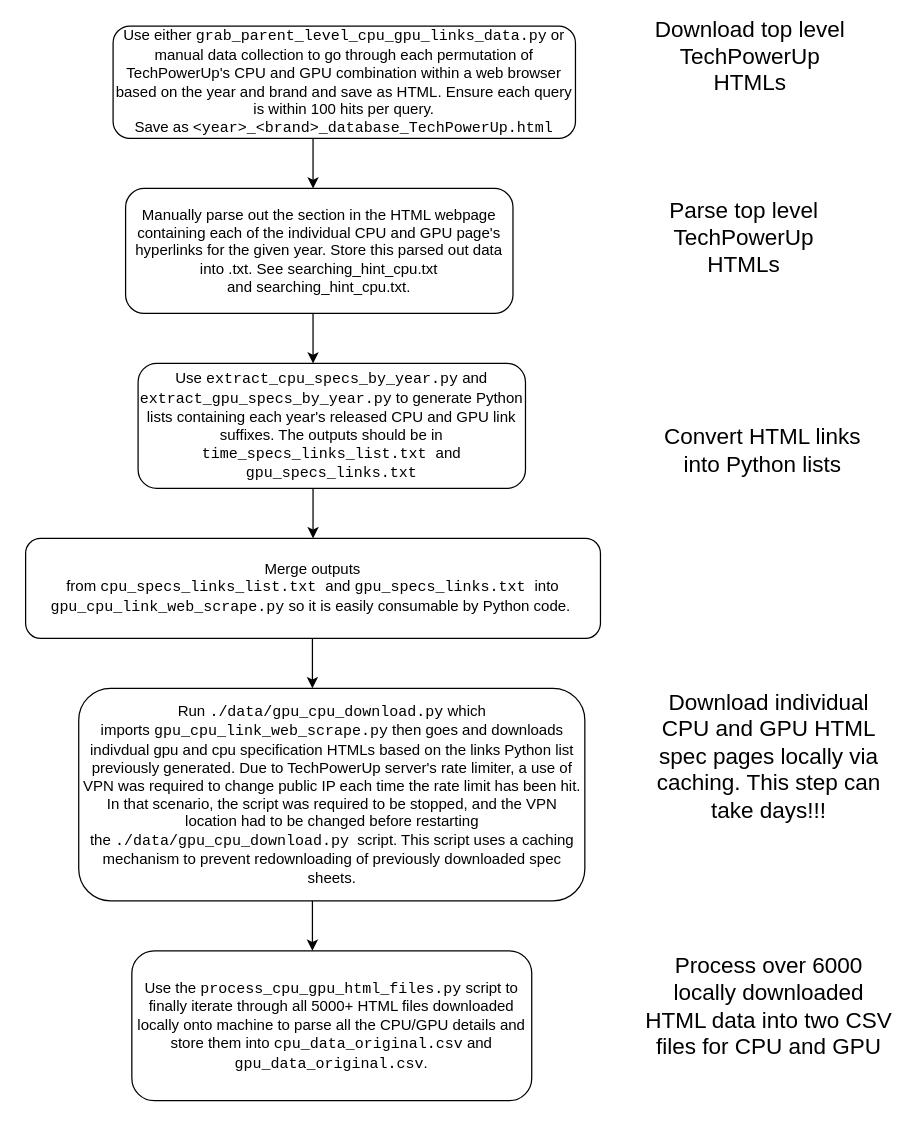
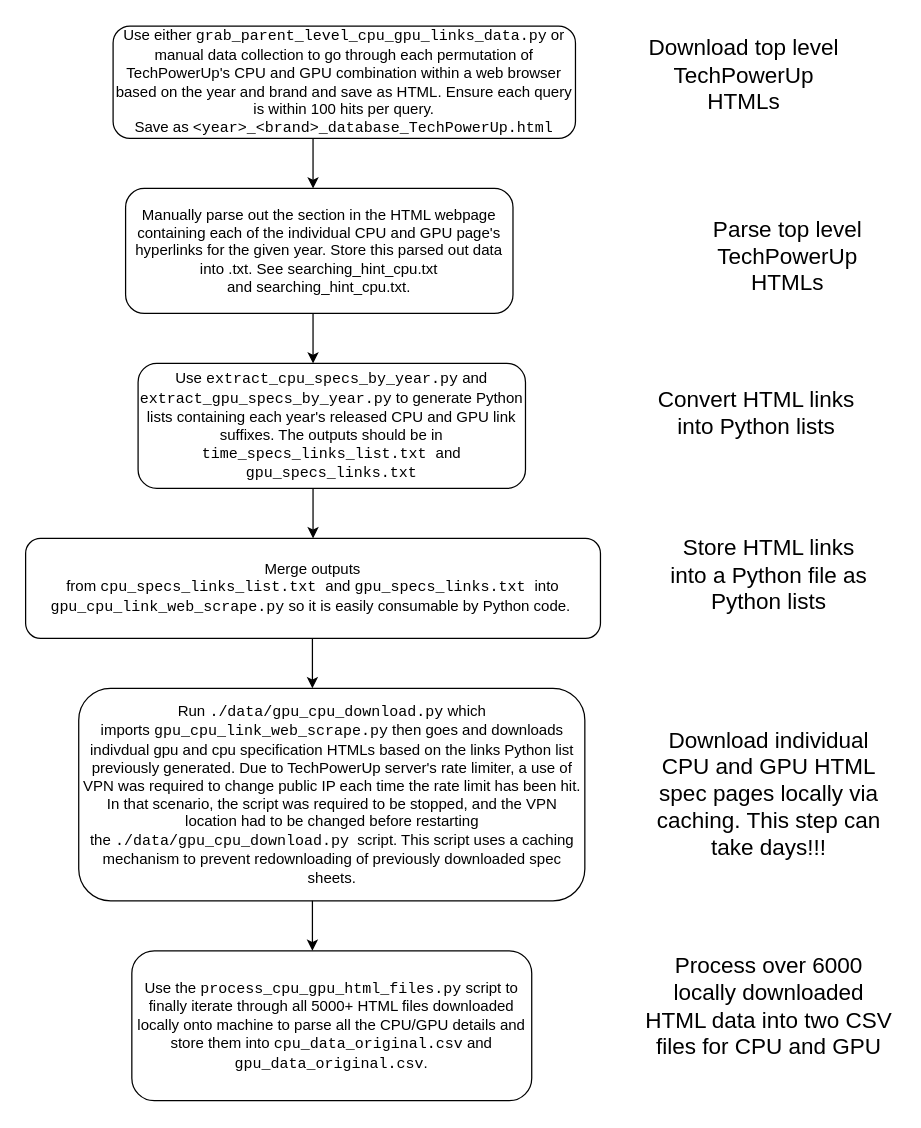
node "Download top level TechPowerUp HTMLs": moved (751, 57) -> (744, 76)
node "Parse top level TechPowerUp HTMLs": moved (744, 238) -> (788, 257)
node "Convert HTML links into Python lists": moved (763, 451) -> (757, 413)
node "Store HTML links into a Python file as Python lists": added
node "Download individual CPU and GPU HTML spec pages locally via caching. This step can take days!!!": moved (769, 757) -> (769, 794)
